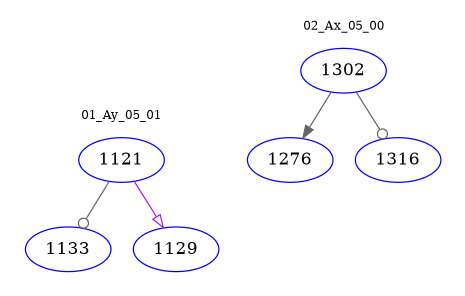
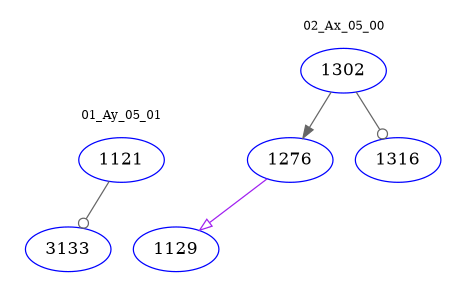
edge "1121" -> "1129": now "1276" -> "1129"
node "1133": label "1133" -> "3133"
